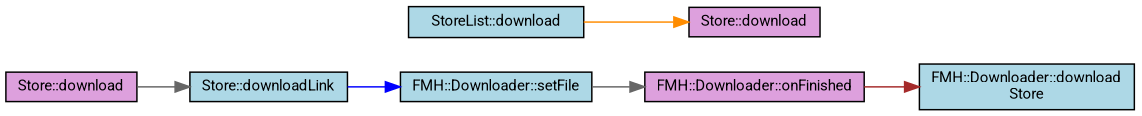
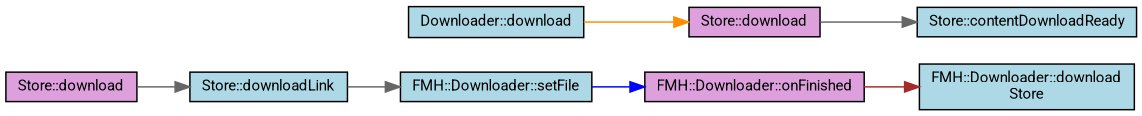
node "StoreList::download": label "StoreList::download" -> "Downloader::download"
node "Store::contentDownloadReady": added
edge "Store::downloadLink" -> "FMH::Downloader::setFile": color blue -> gray40
edge "FMH::Downloader::setFile" -> "FMH::Downloader::onFinished": color gray40 -> blue
